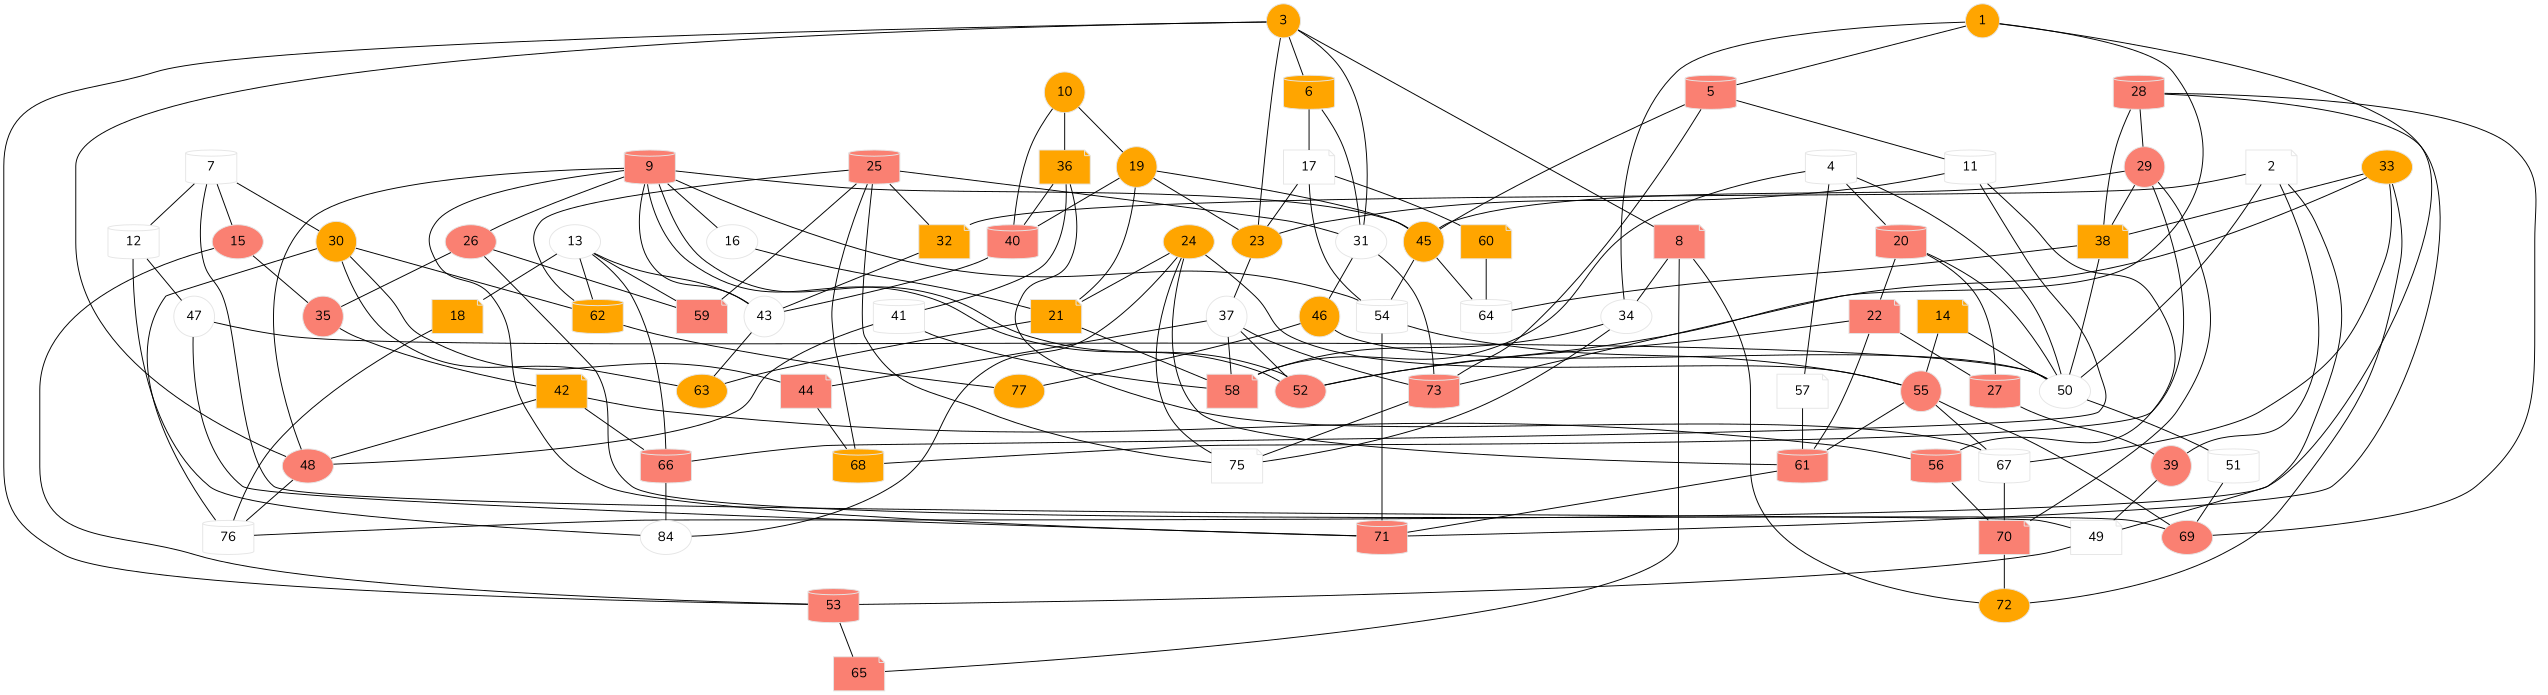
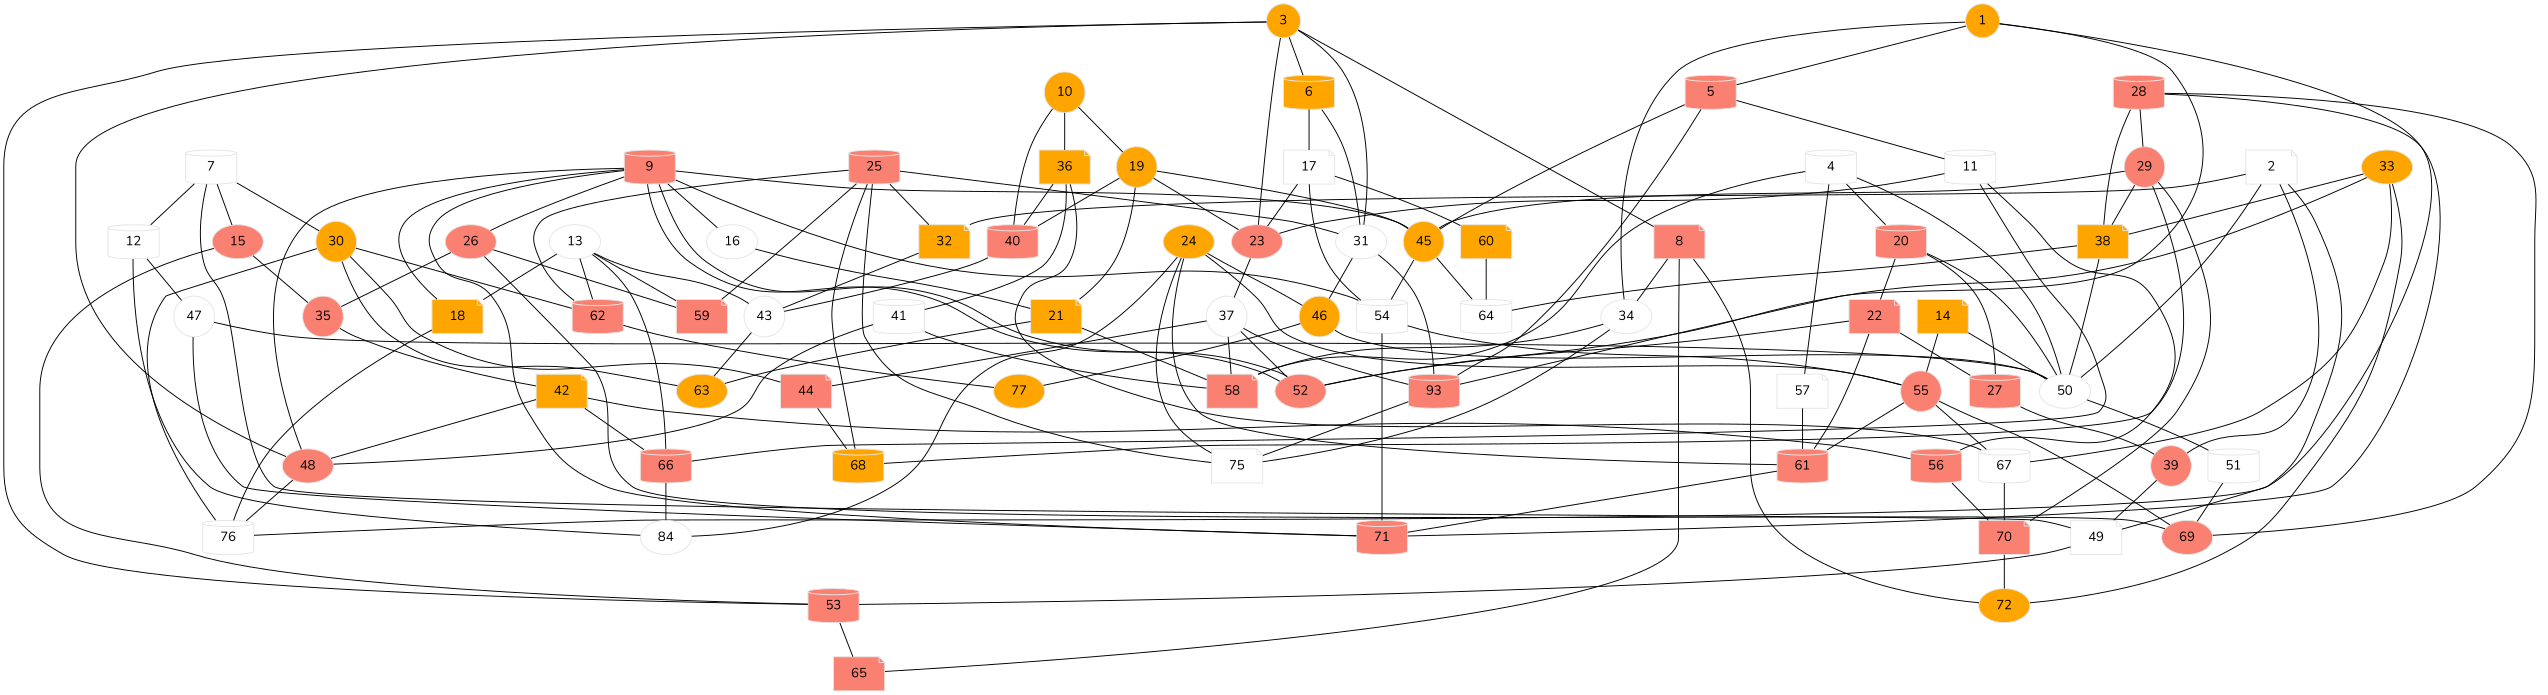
node "23": fillcolor orange -> salmon
edge "9" -- "43": now "9" -- "18"
edge "24" -- "21": now "24" -- "46"
node "62": fillcolor orange -> salmon
node "73": label "73" -> "93"
